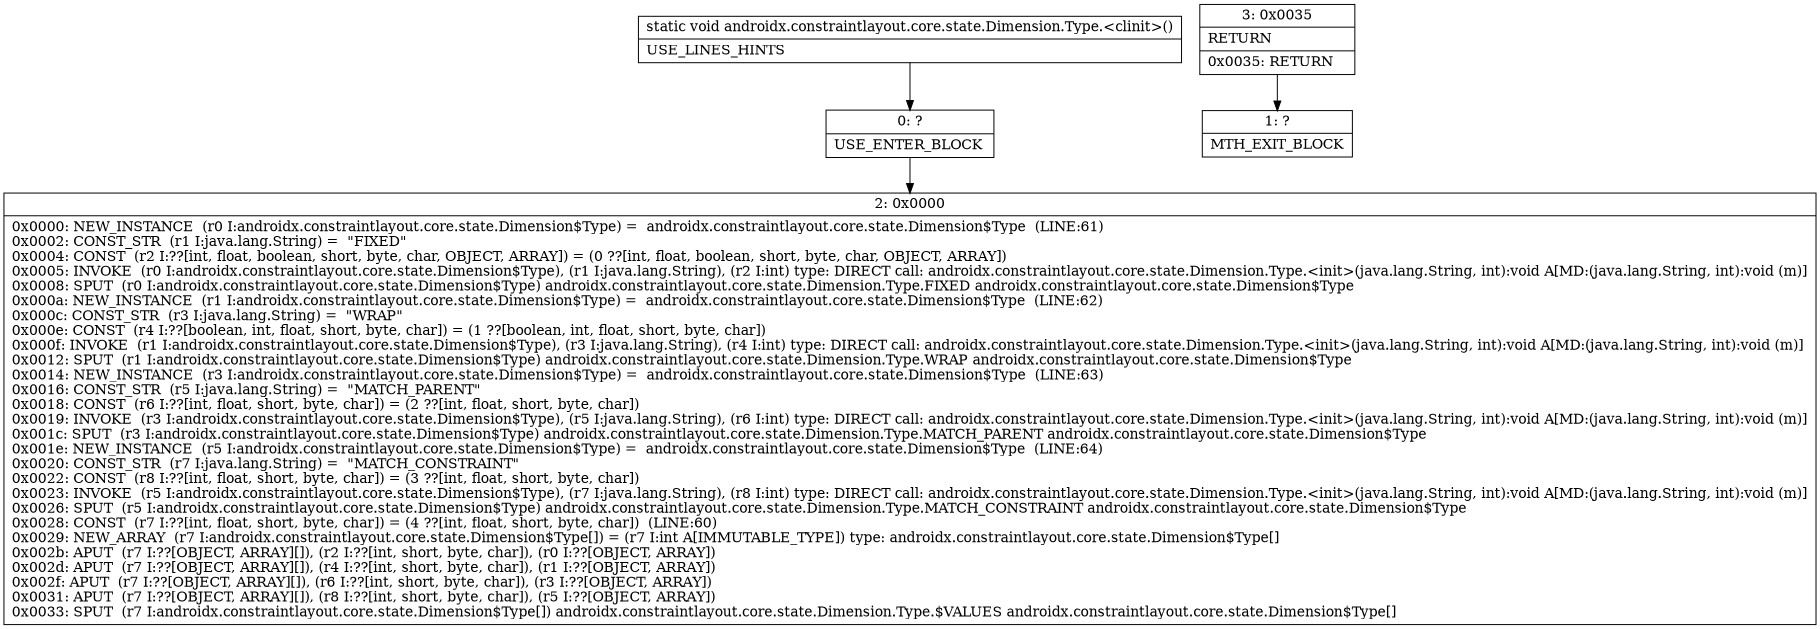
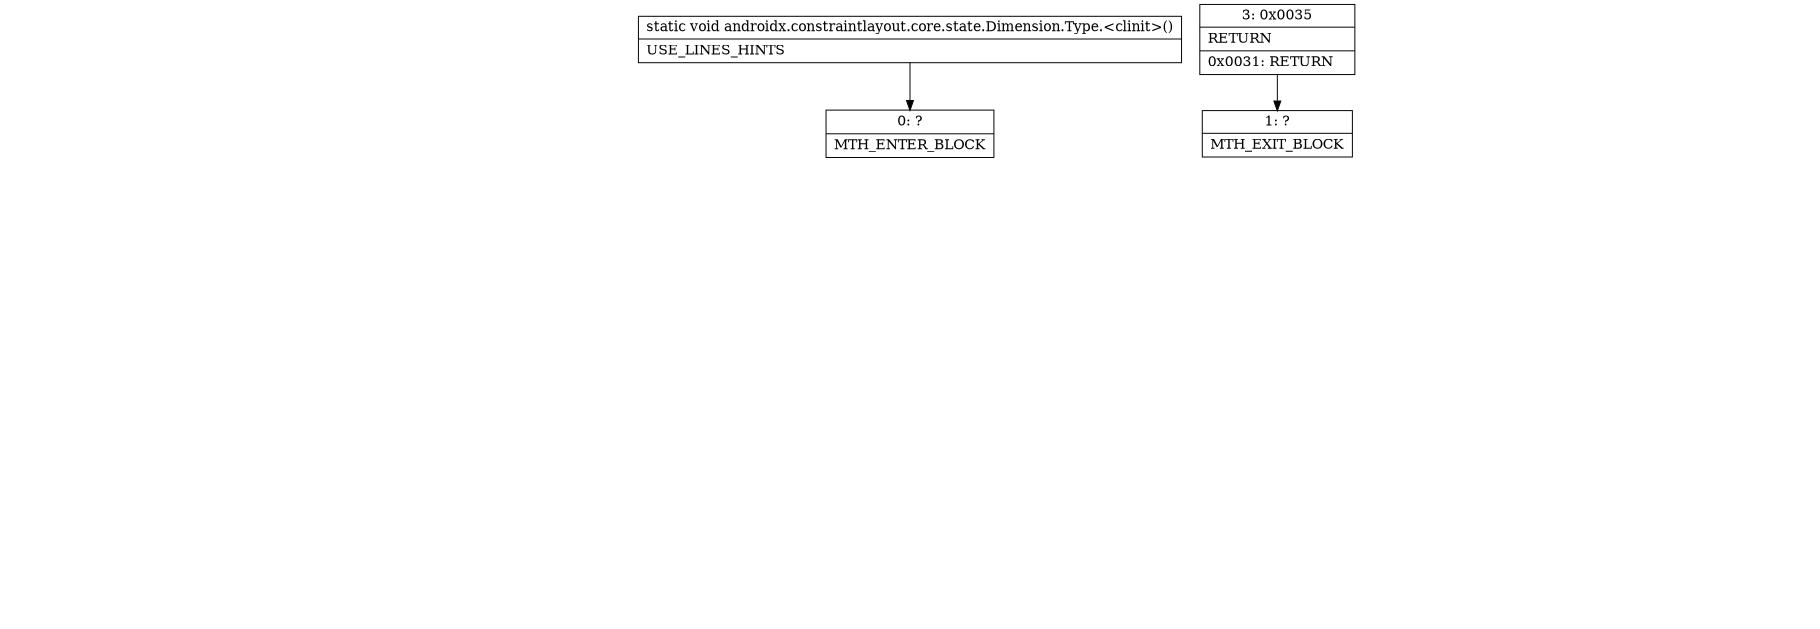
node "3: 0x0035": text "0x0035: RETURN" -> "0x0031: RETURN"
node "0: ?": text "USE_ENTER_BLOCK" -> "MTH_ENTER_BLOCK"
node "2: 0x0000": removed
